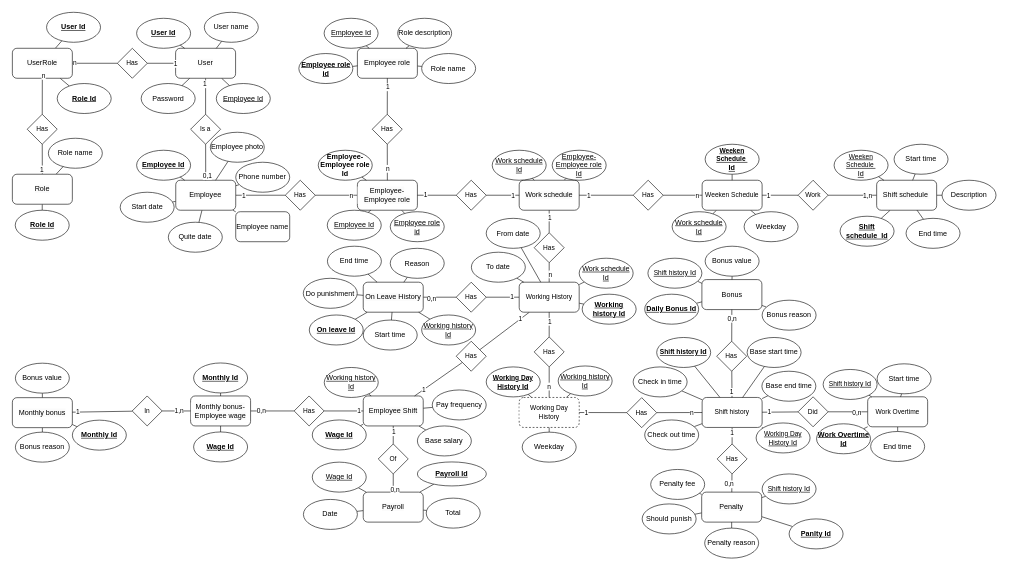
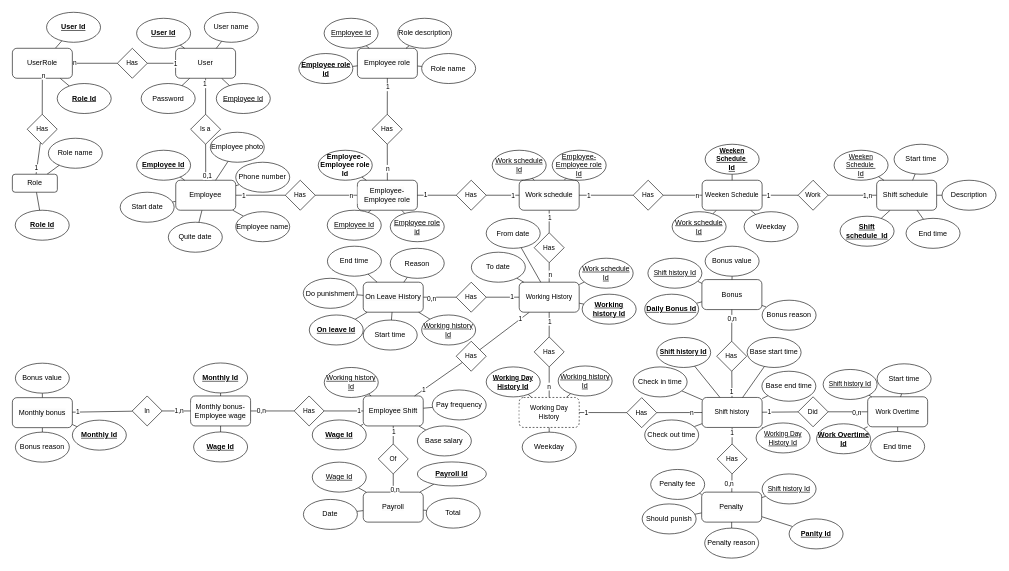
node "Role": size 60x30 -> 45x18
node "Employee name": shape rounded rectangle -> ellipse
